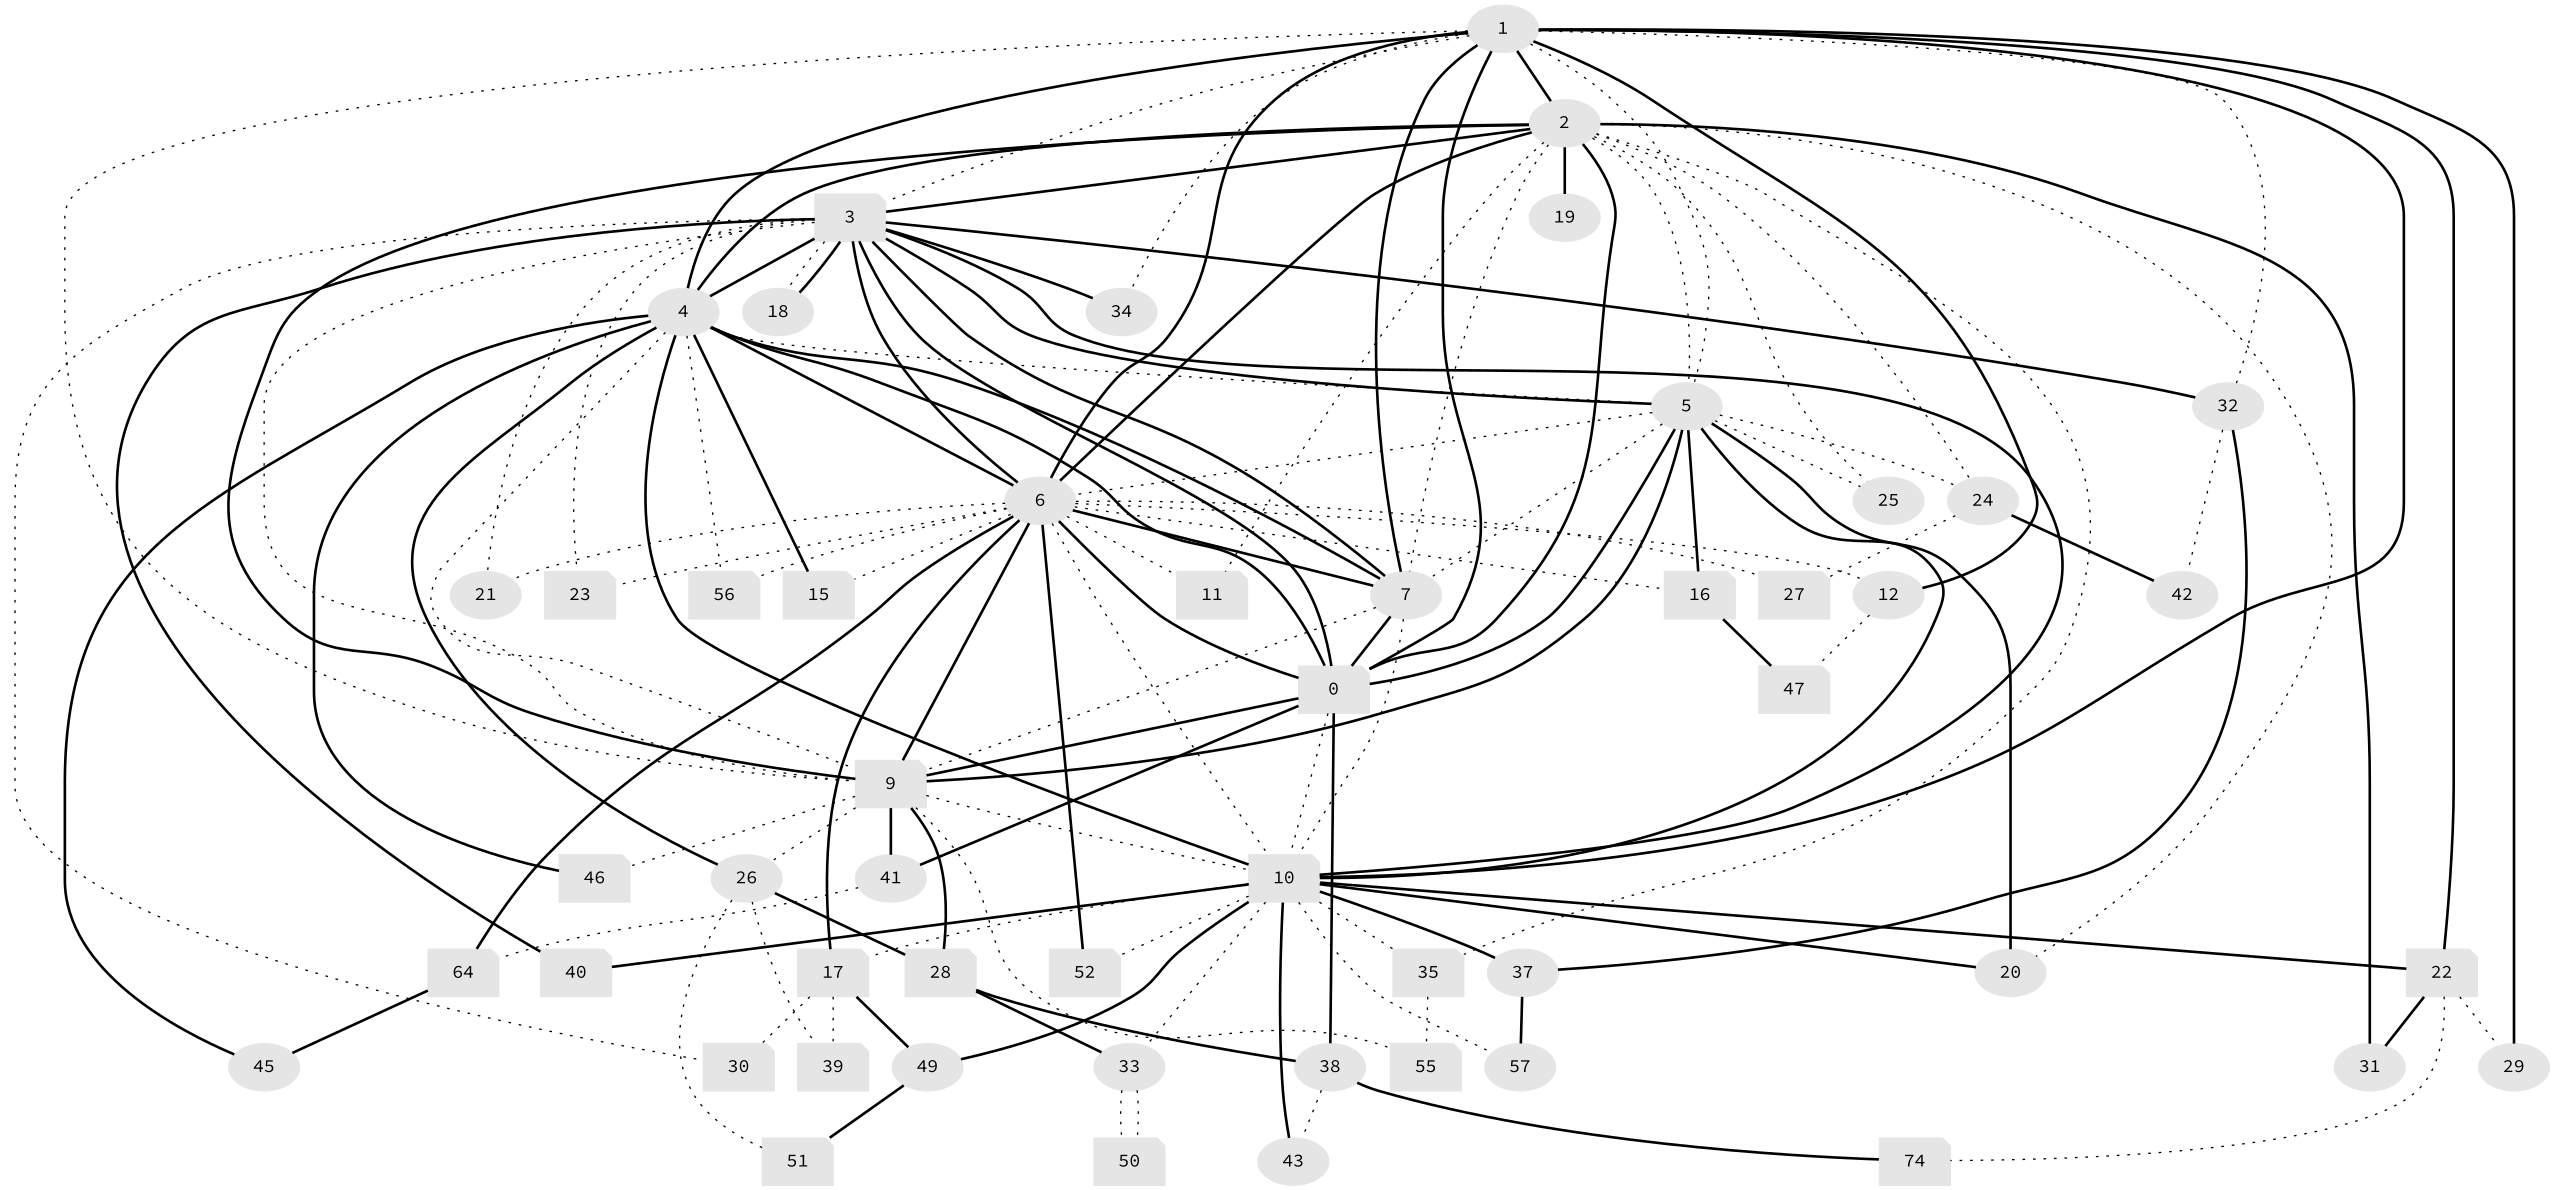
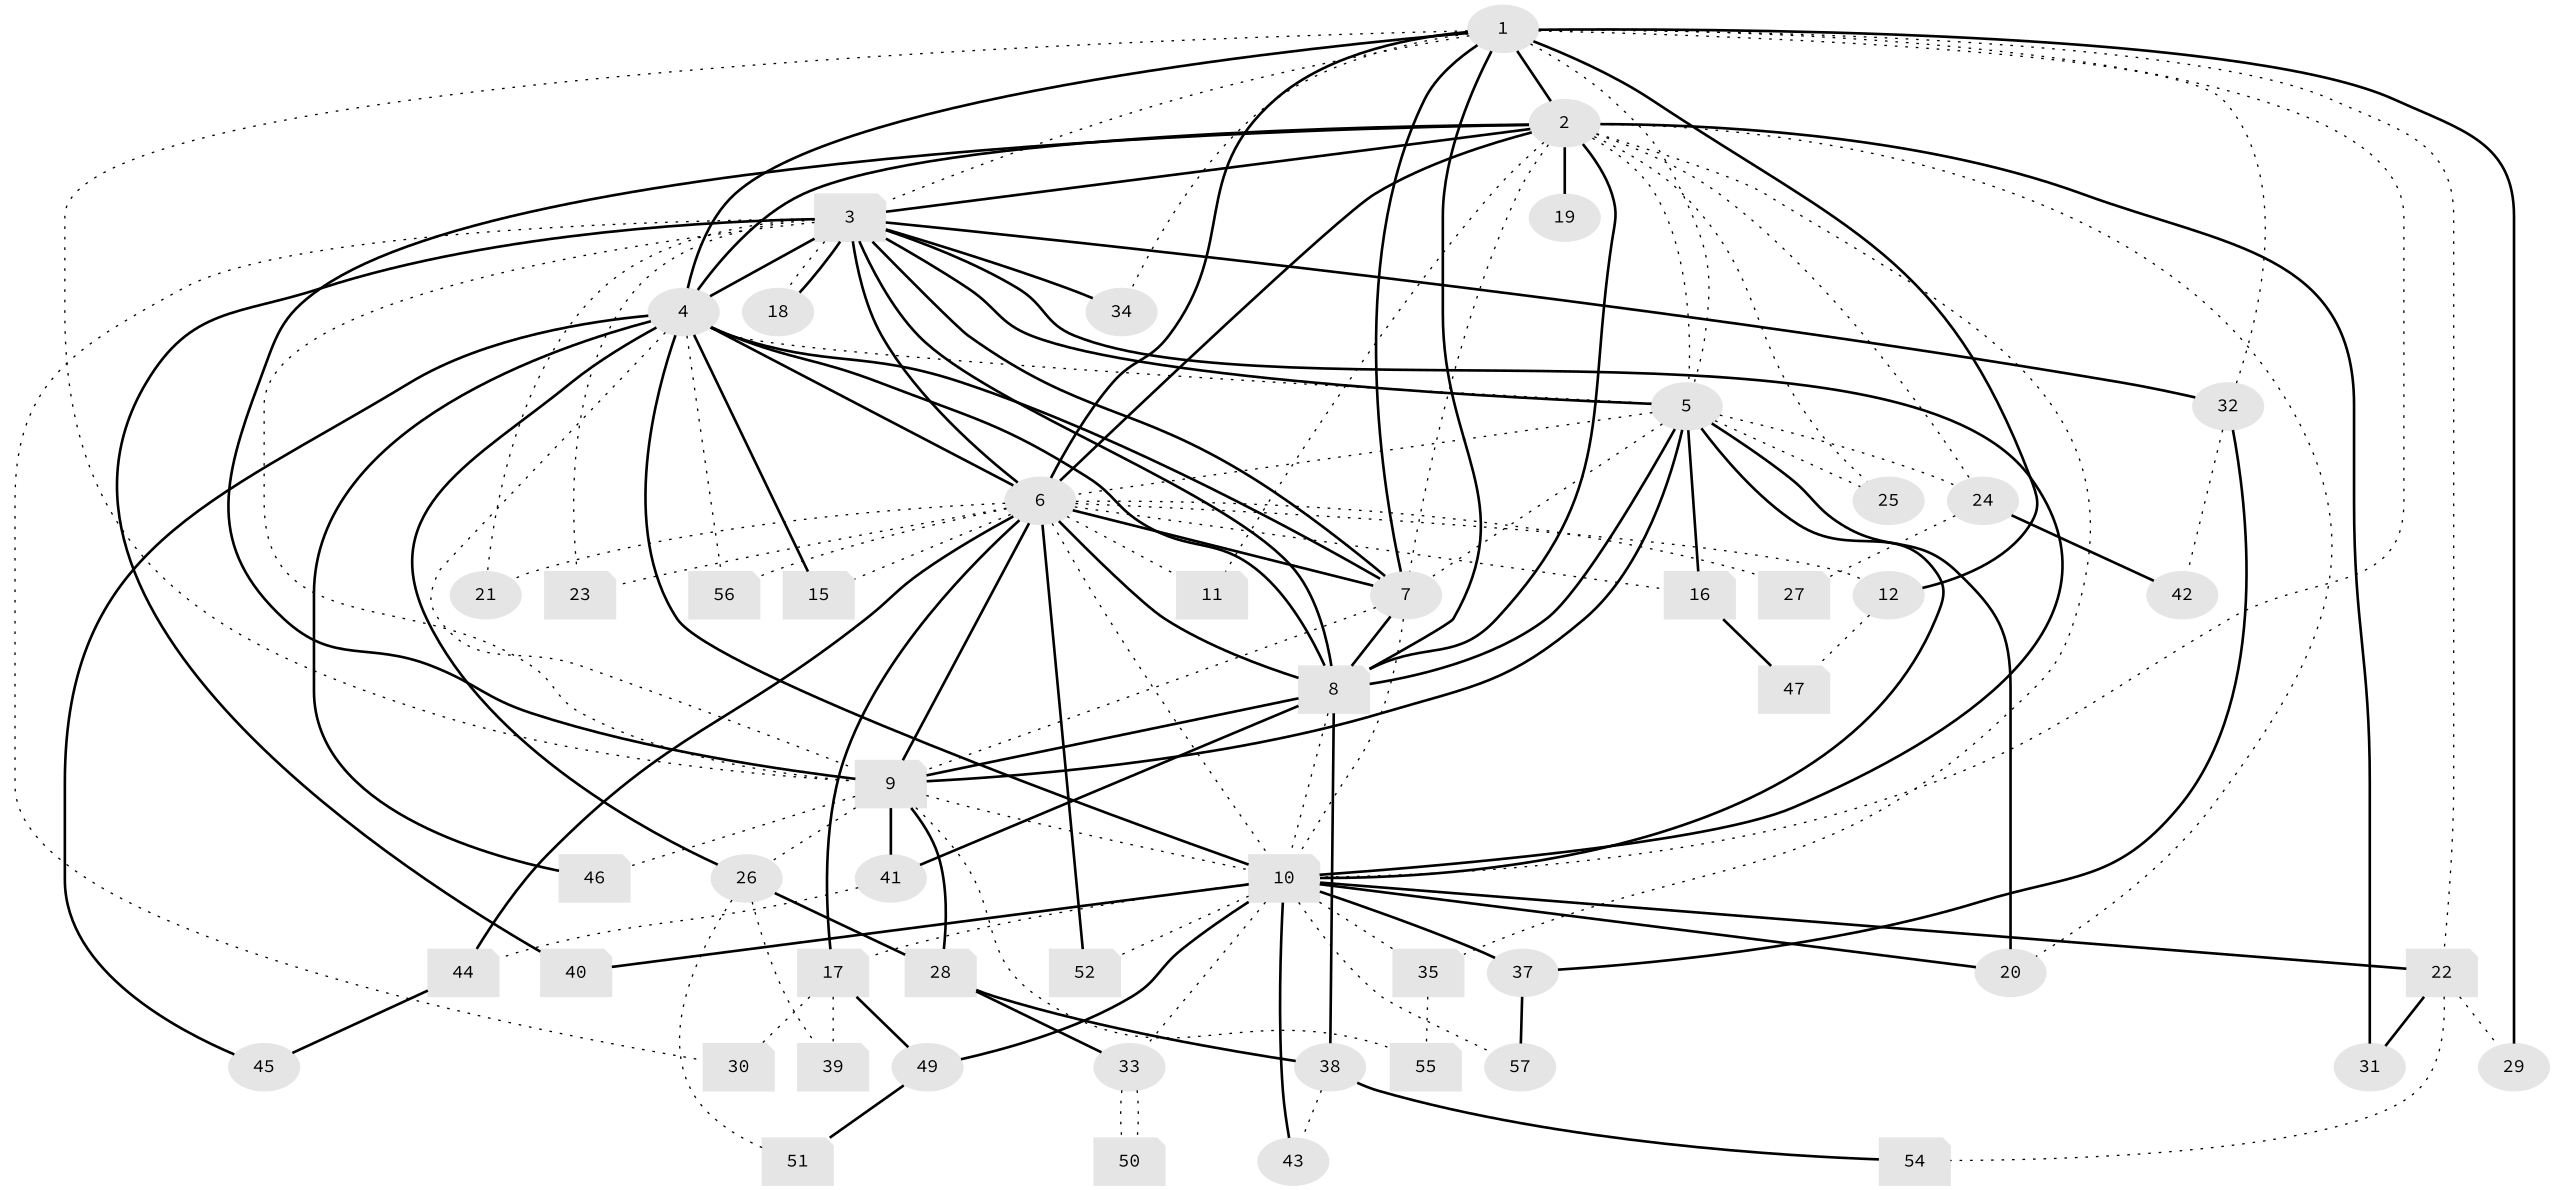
edge "1" -- "22": style bold -> dotted
edge "1" -- "10": style bold -> dotted
node "0": label "0" -> "8"
node "64": label "64" -> "44"
node "74": label "74" -> "54"
